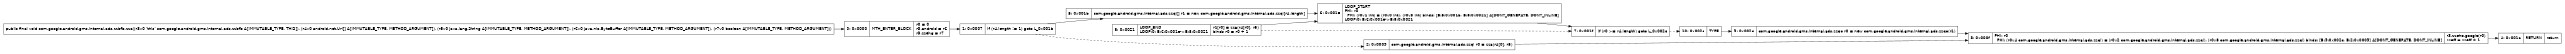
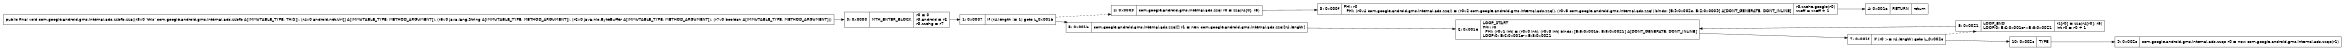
edge "8: 0x0021" -> "7: 0x001f": reversed
edge "7: 0x001f" -> "10: 0x002c": style dashed -> solid
node "8: 0x0021": text "binds r0 = r0 + 1" -> "int r0 = r0 + 1"
edge "9: 0x002c" -> "3: 0x000f": removed
